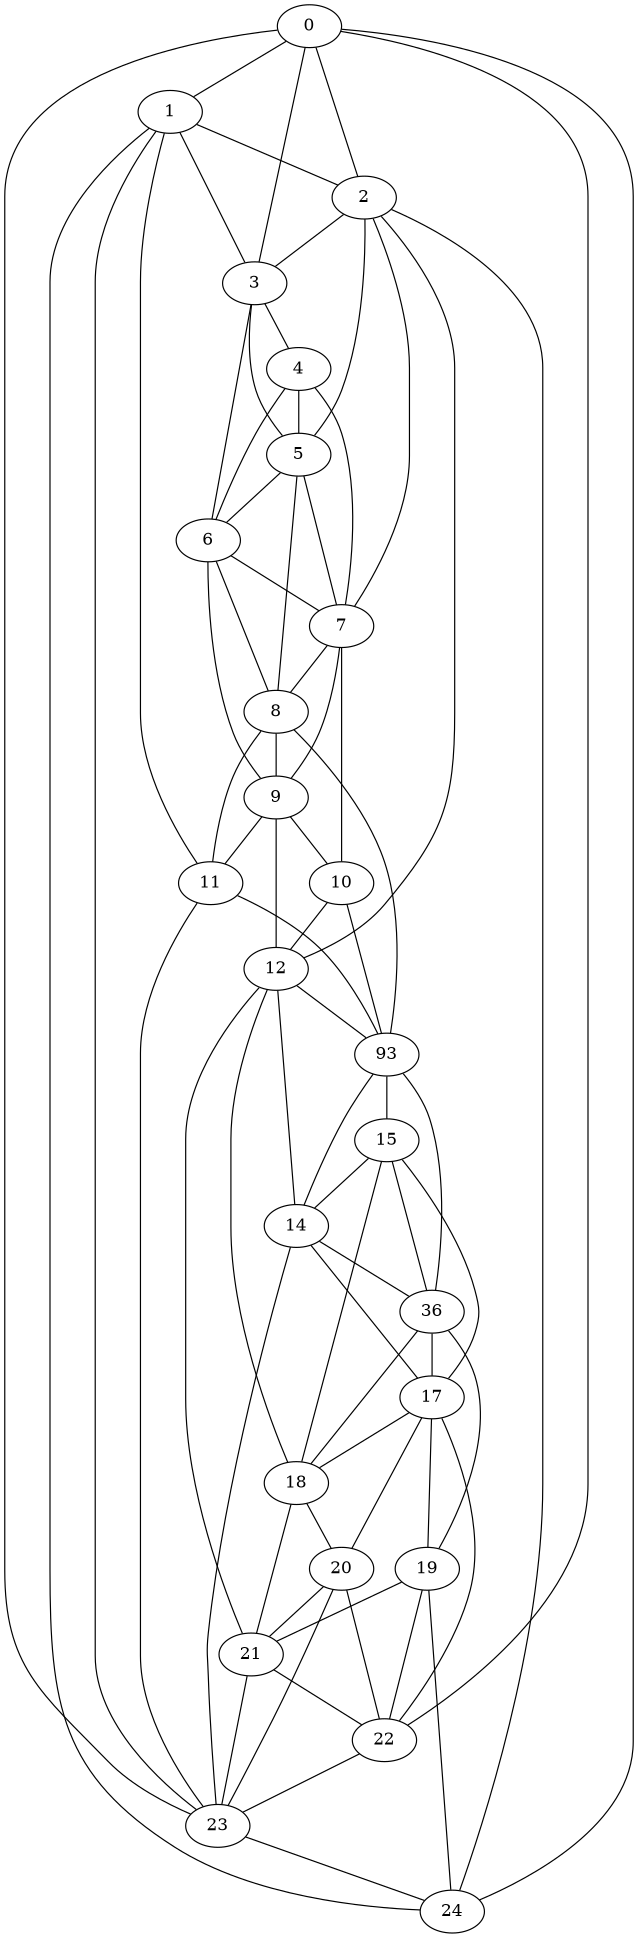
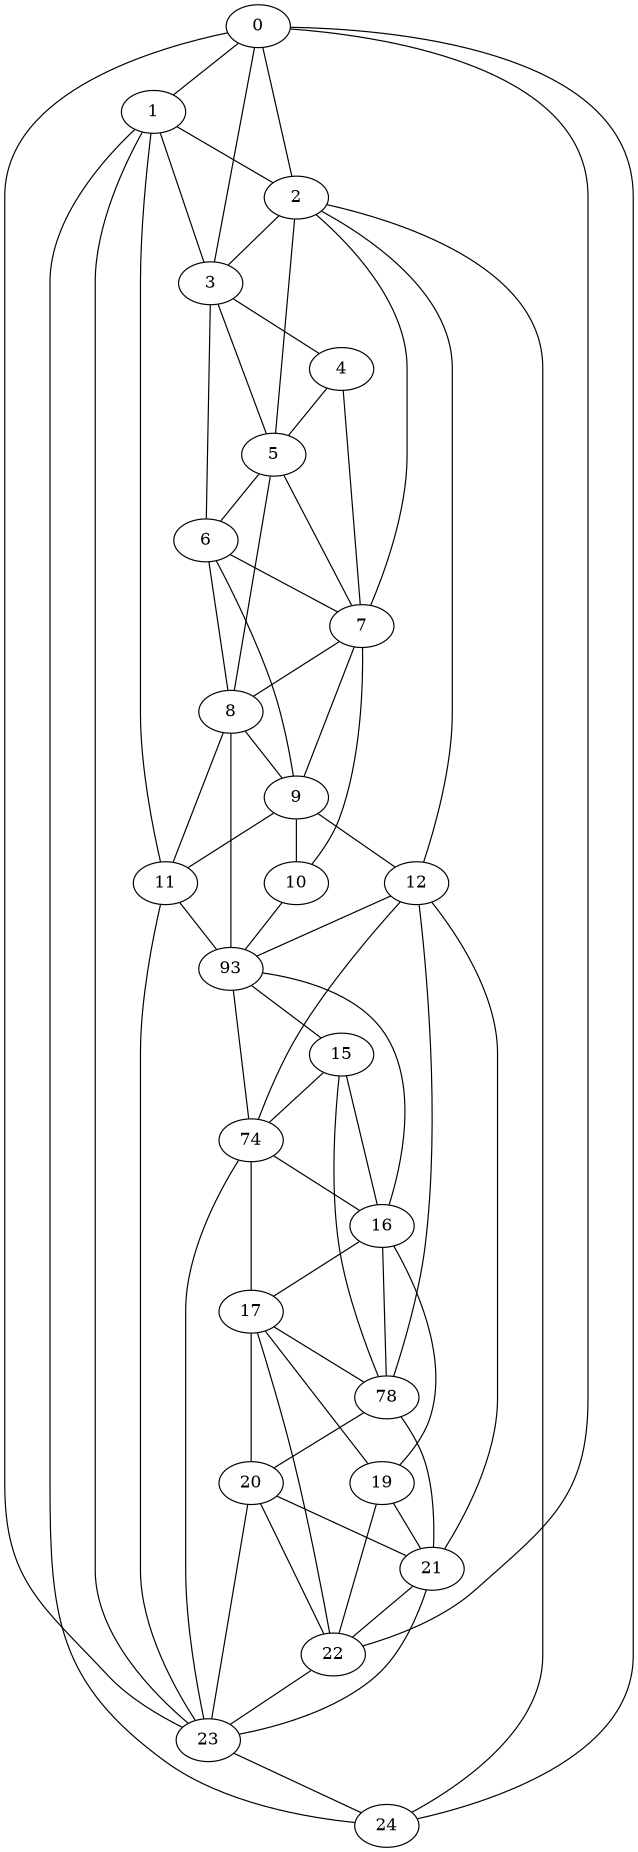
edge "4" -- "6": removed
edge "10" -- "12": removed
node "14": label "14" -> "74"
edge "15" -- "17": removed
node "36": label "36" -> "16"
node "18": label "18" -> "78"
edge "19" -- "24": removed
